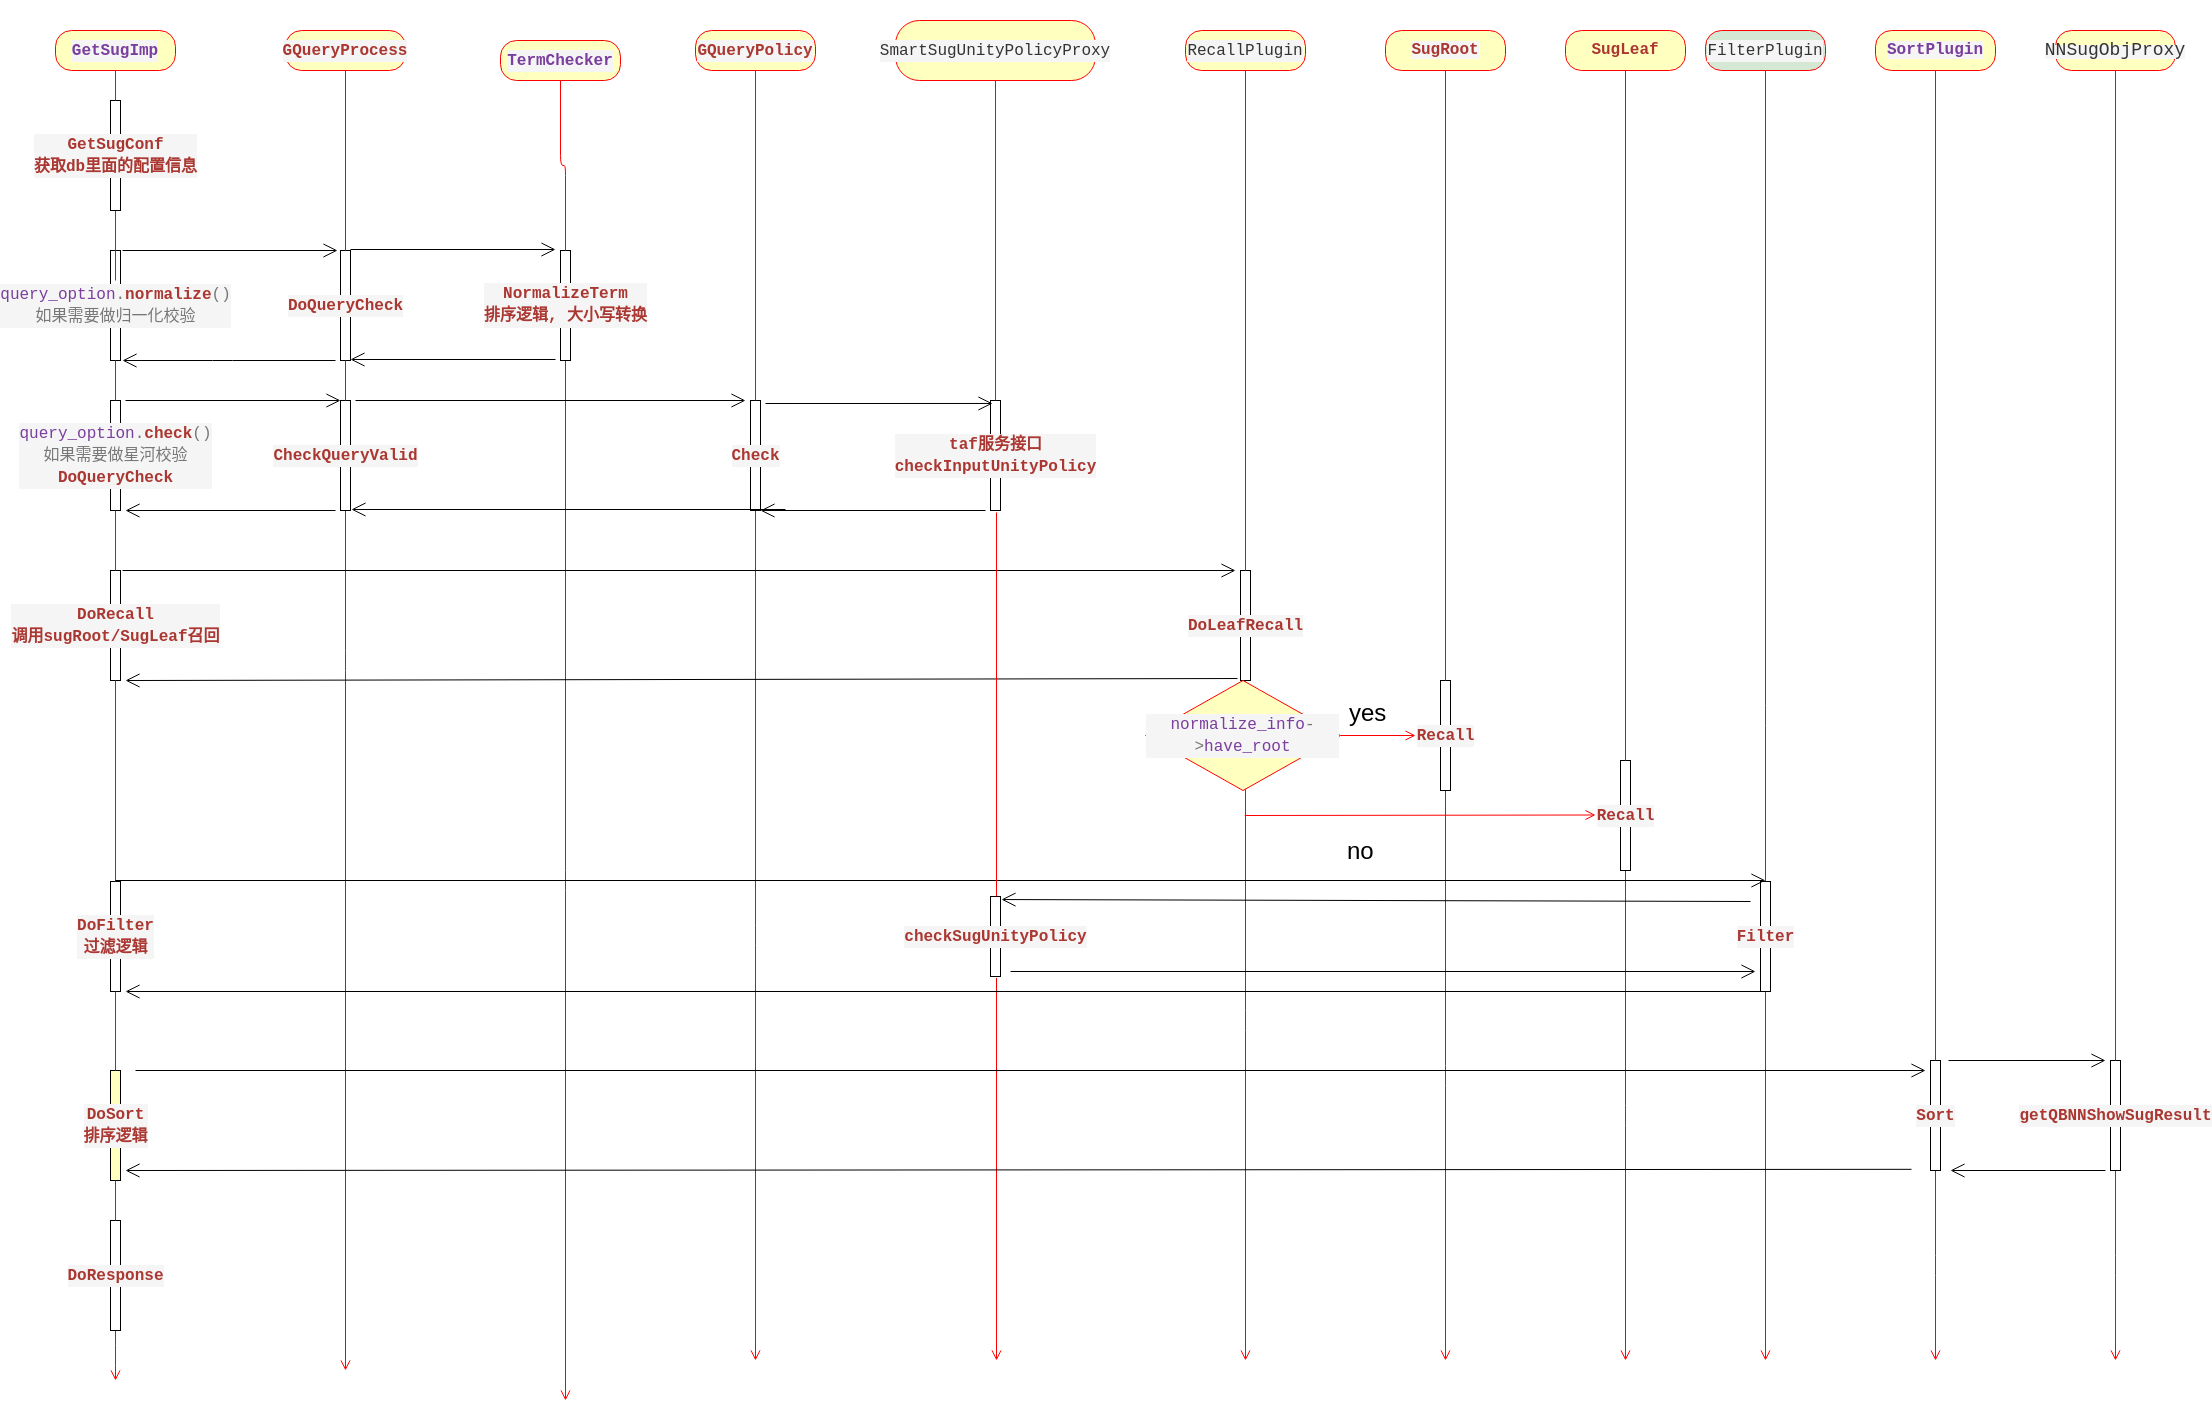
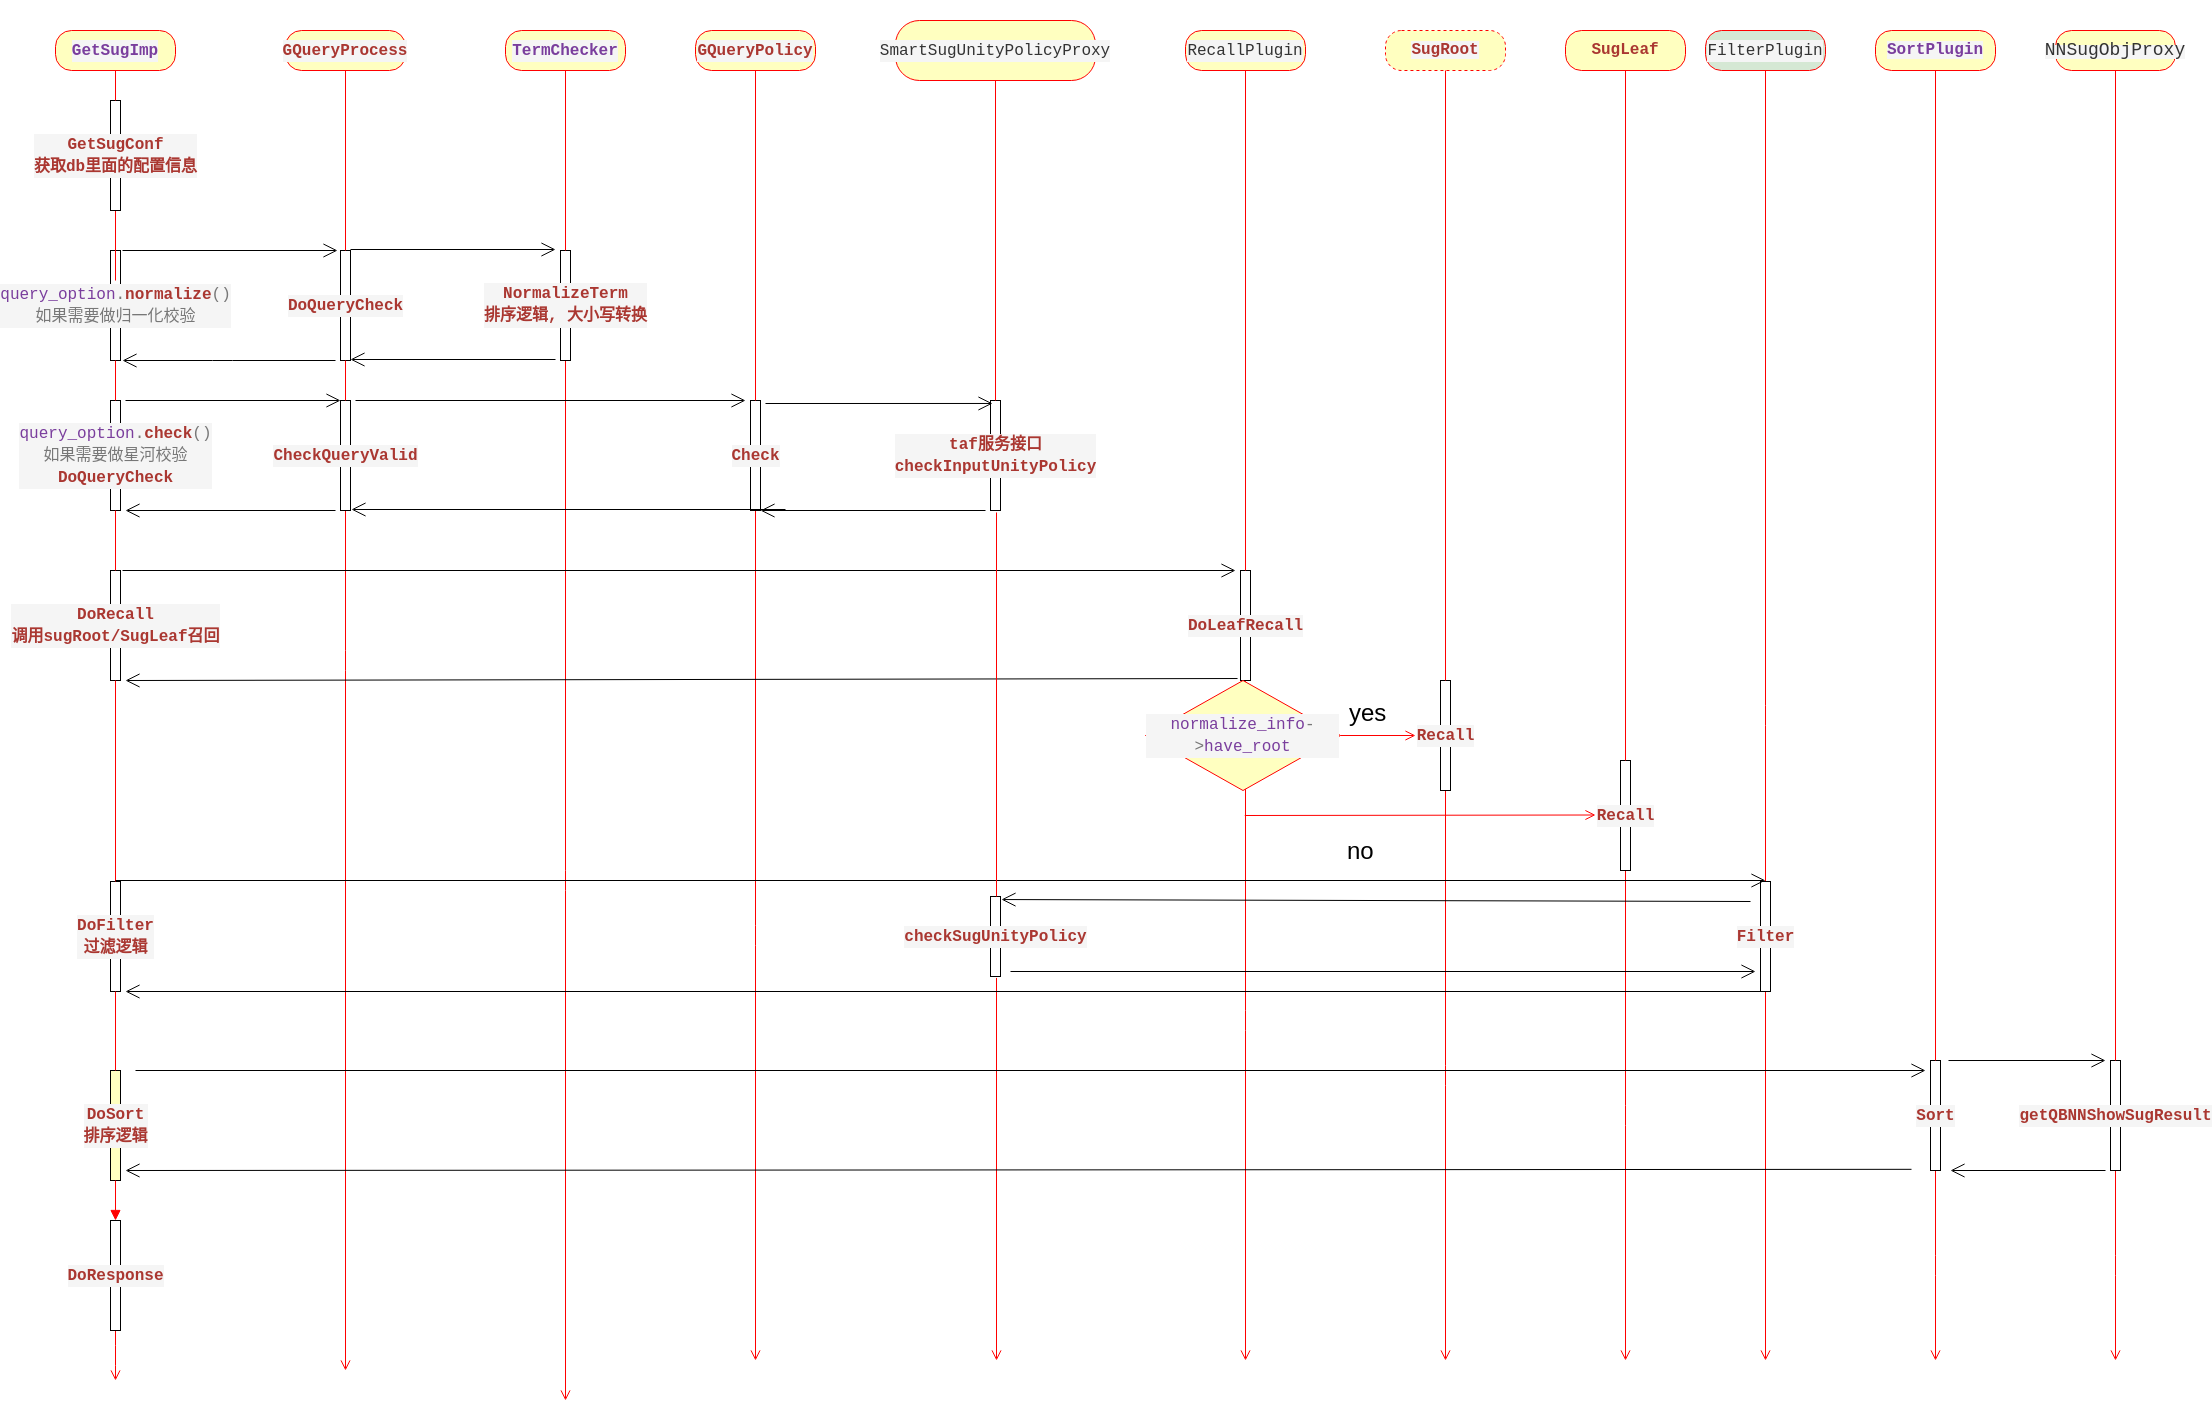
node "SugRoot": style solid -> dashed
node "TermChecker": moved (561, 61) -> (566, 51)
edge "DoSort 排序逻辑" -- "DoResponse": arrowhead none -> block
